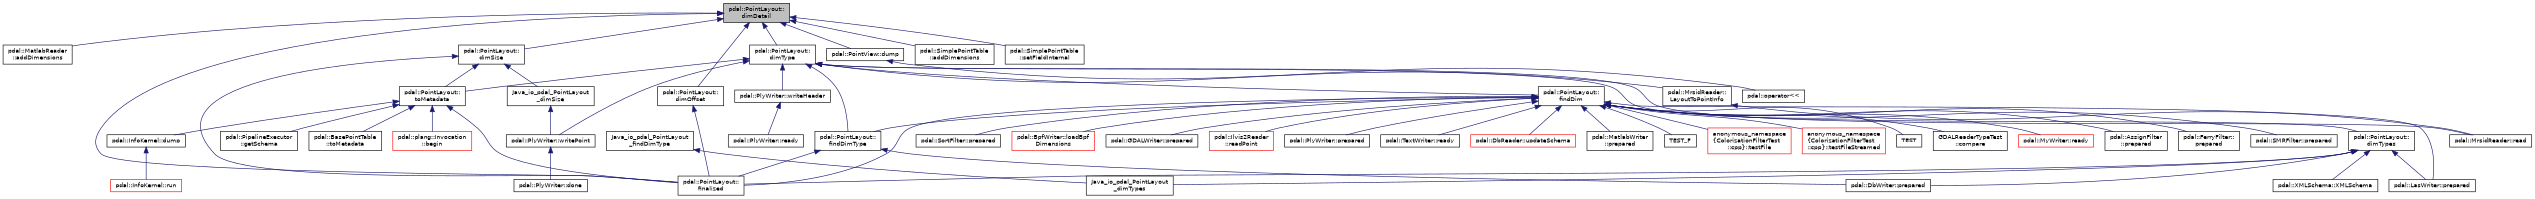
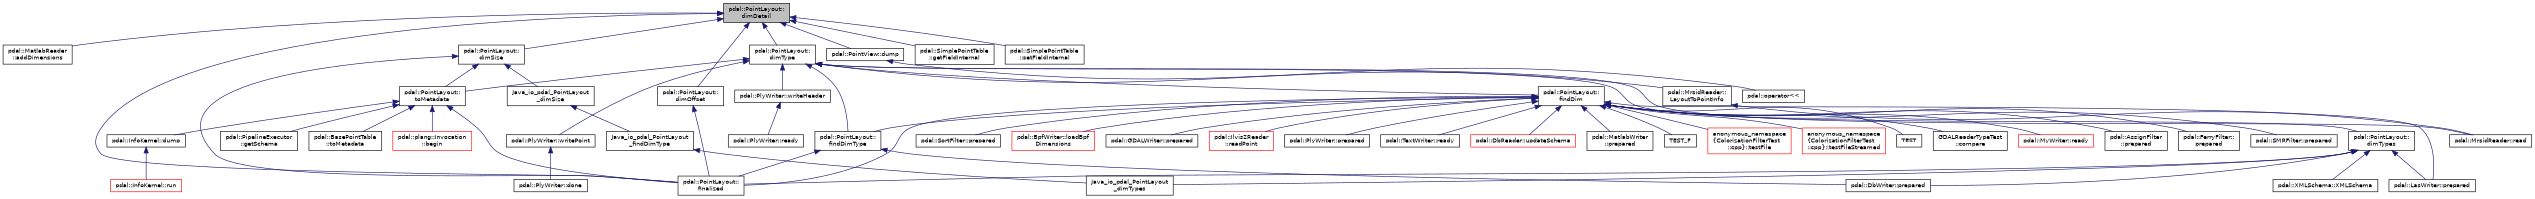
node "pdal::SimplePointTable ::addDimensions": label "pdal::SimplePointTable ::addDimensions" -> "pdal::SimplePointTable ::getFieldInternal"
edge "pdal::PlyWriter::writePoint" -> "Java_io_pdal_PointLayout _dimSize": now "Java_io_pdal_PointLayout _findDimType" -> "Java_io_pdal_PointLayout _dimSize"
